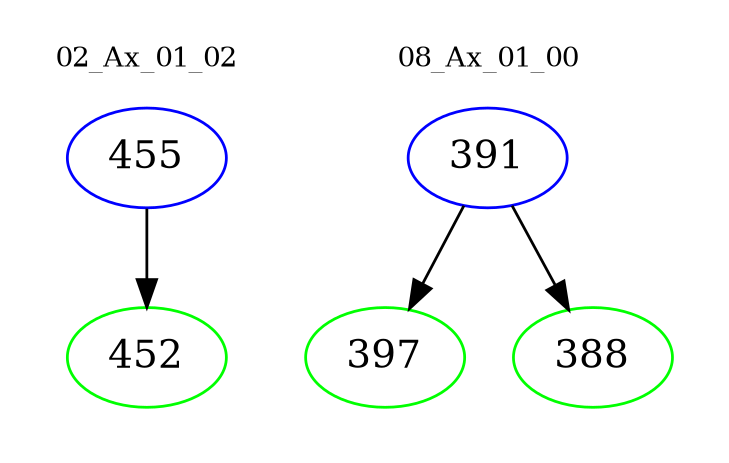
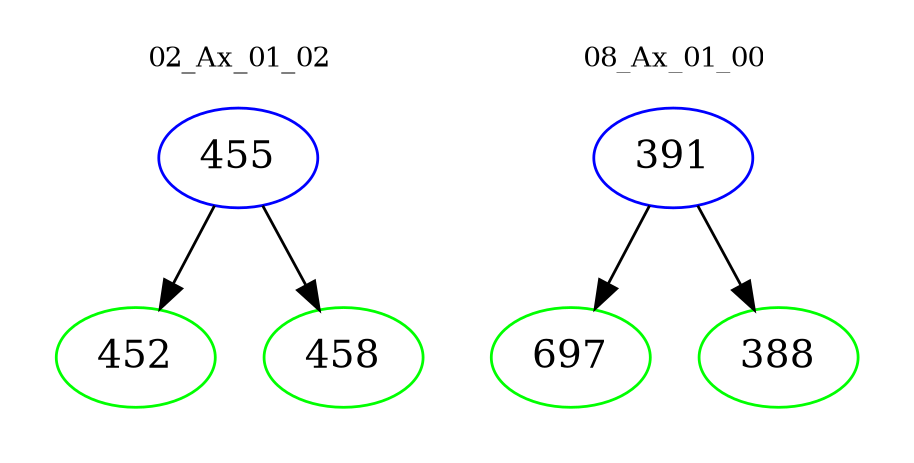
node "458": added
node "397": label "397" -> "697"
